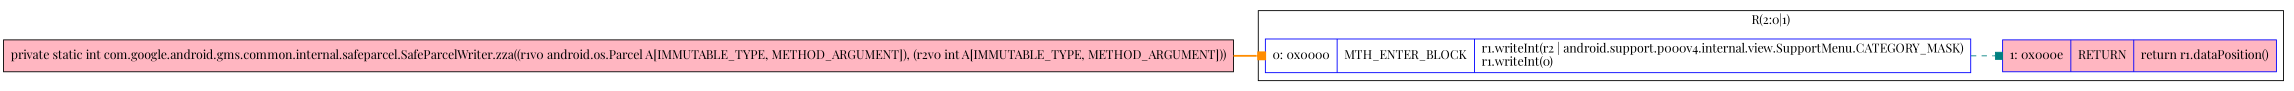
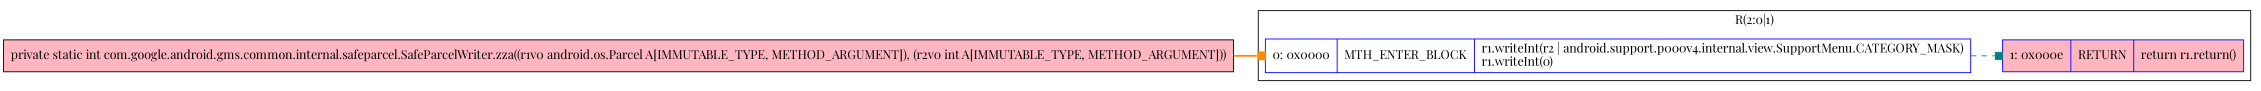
node "1: 0x000e": text "return r1.dataPosition()" -> "return r1.return()"
